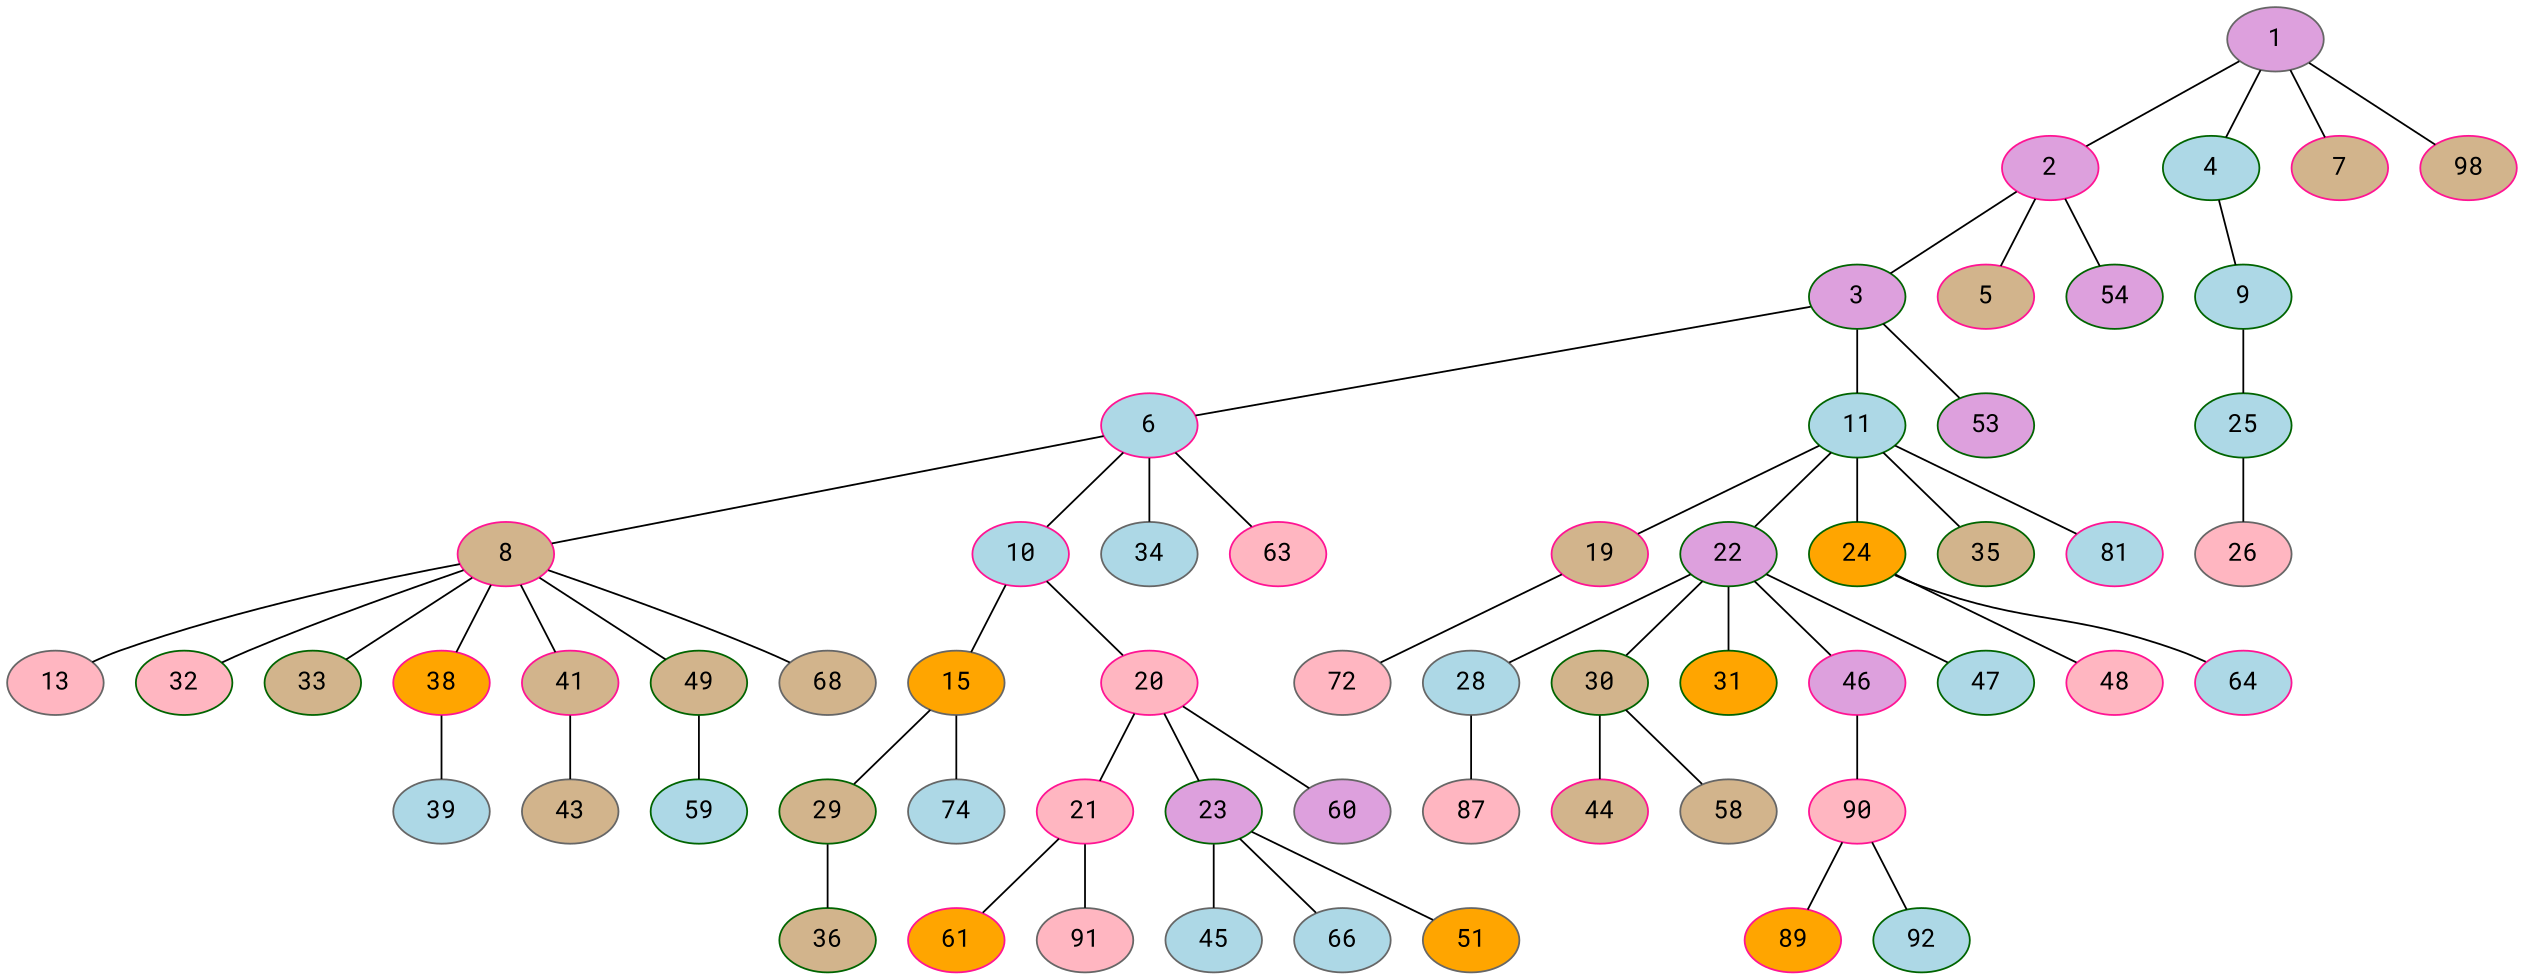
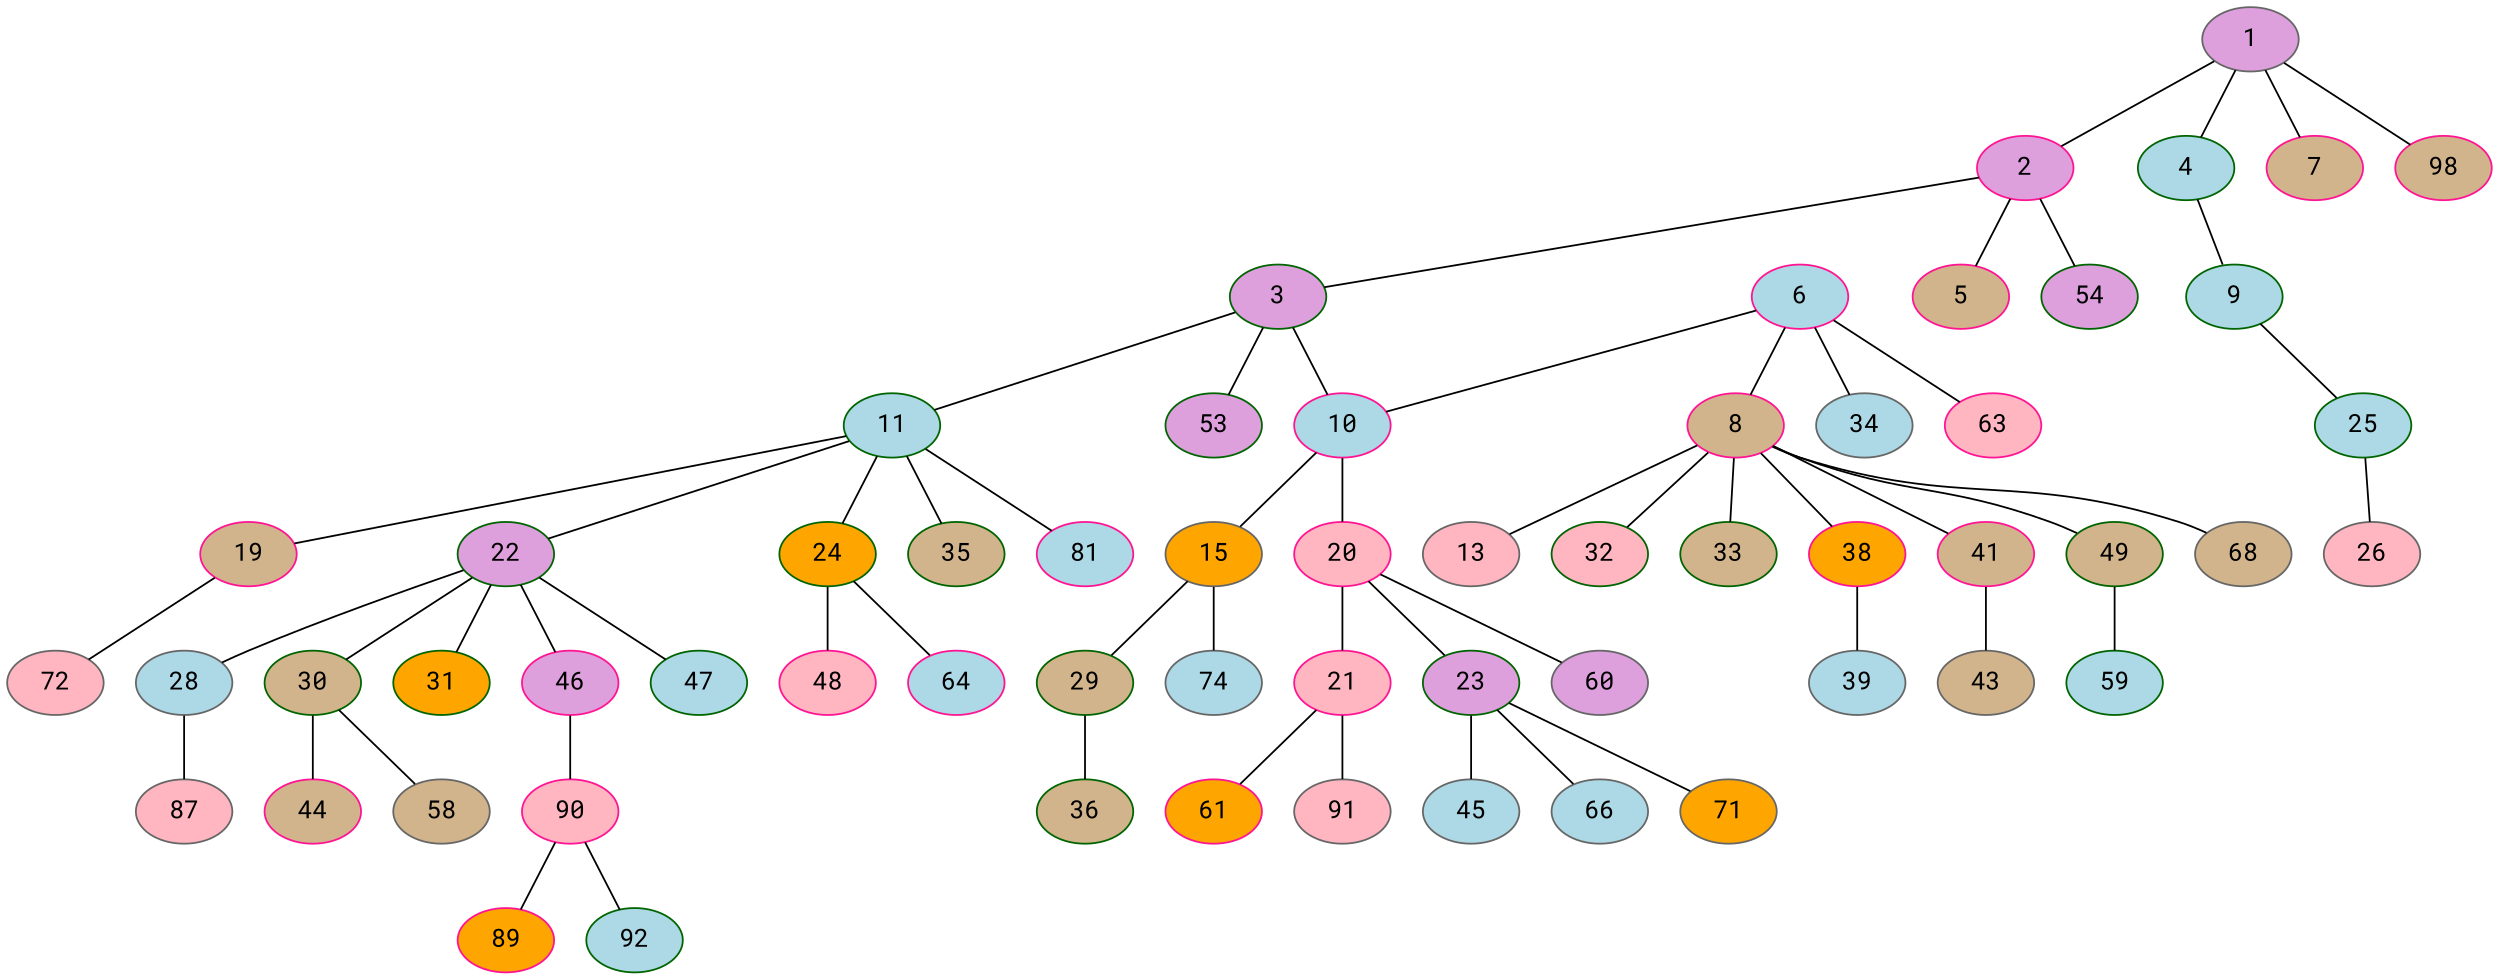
edge "3" -- "6": now "3" -- "10"
node "51": label "51" -> "71"
